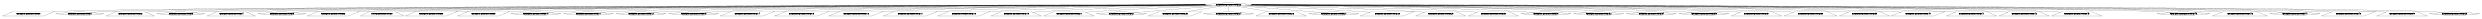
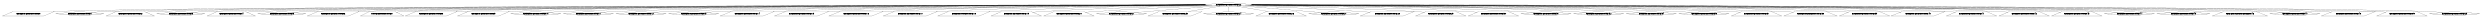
node "GILBERT_GRAPH_NODE_38": label "GILBERT_GRAPH_NODE_38" -> "GILBERT_GILBERT_NODE_38"
node "GILBERT_GRAPH_NODE_44": added
node "GILBERT_GILBERT_NODE_45": label "GILBERT_GILBERT_NODE_45" -> "GILBERT_GRAPH_NODE_45"
node "GILBERT_GRAPH_NODE_46": label "GILBERT_GRAPH_NODE_46" -> "GILBERT_GRAPH_GILBERT_46"
